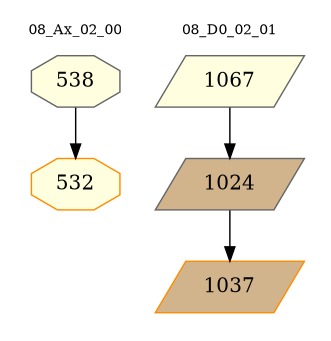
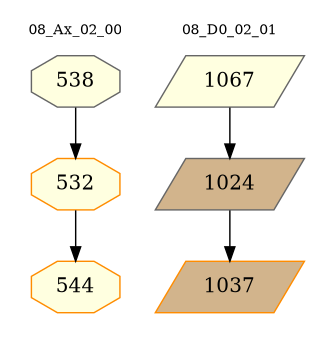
node "544": added
